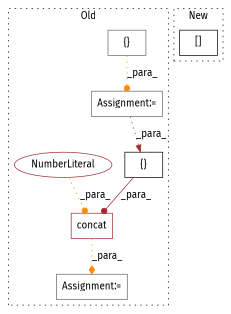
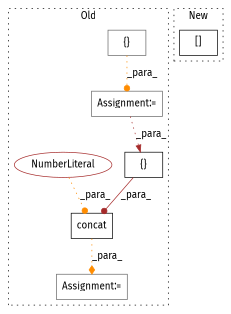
node "concat": color brown -> black
